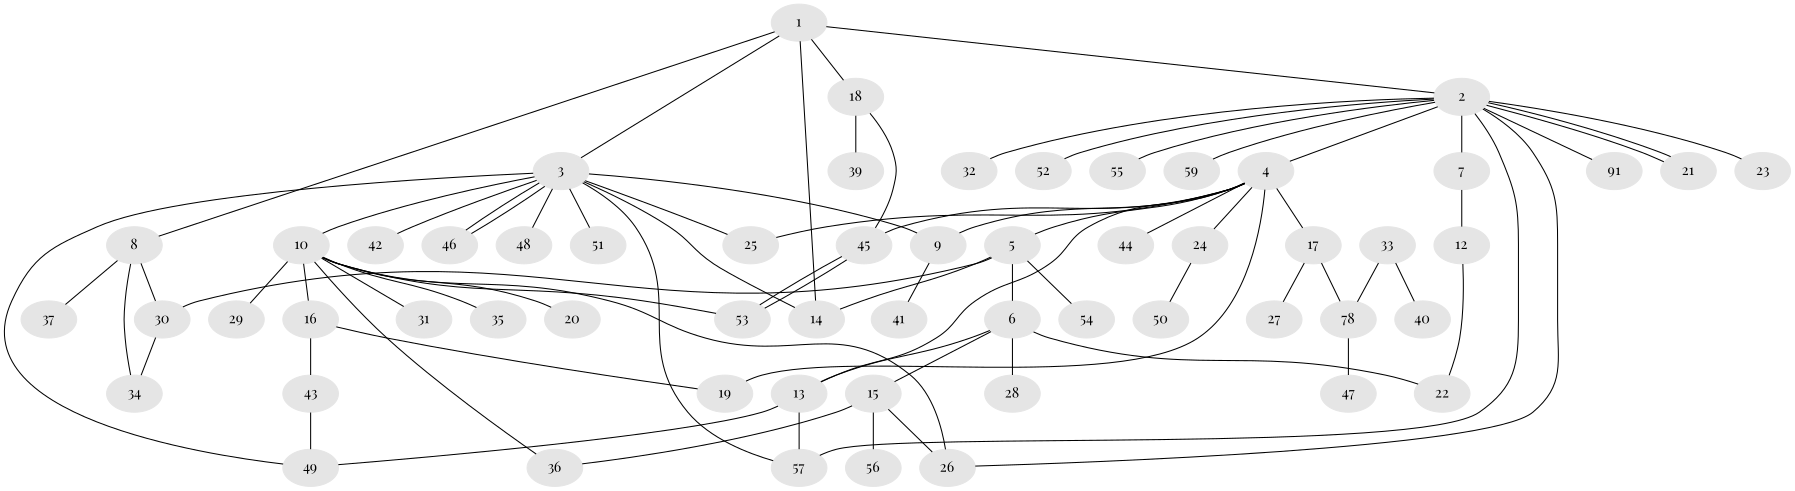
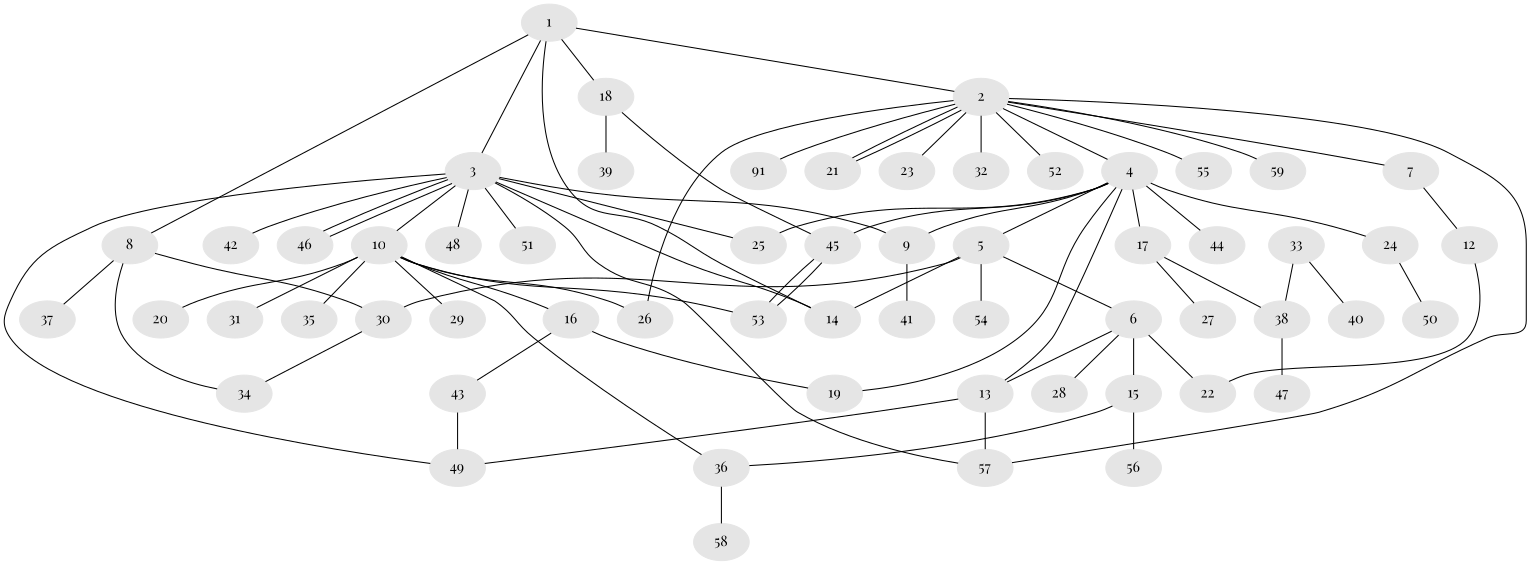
node "78": label "78" -> "38"
edge "15" -- "26": removed
node "58": added
